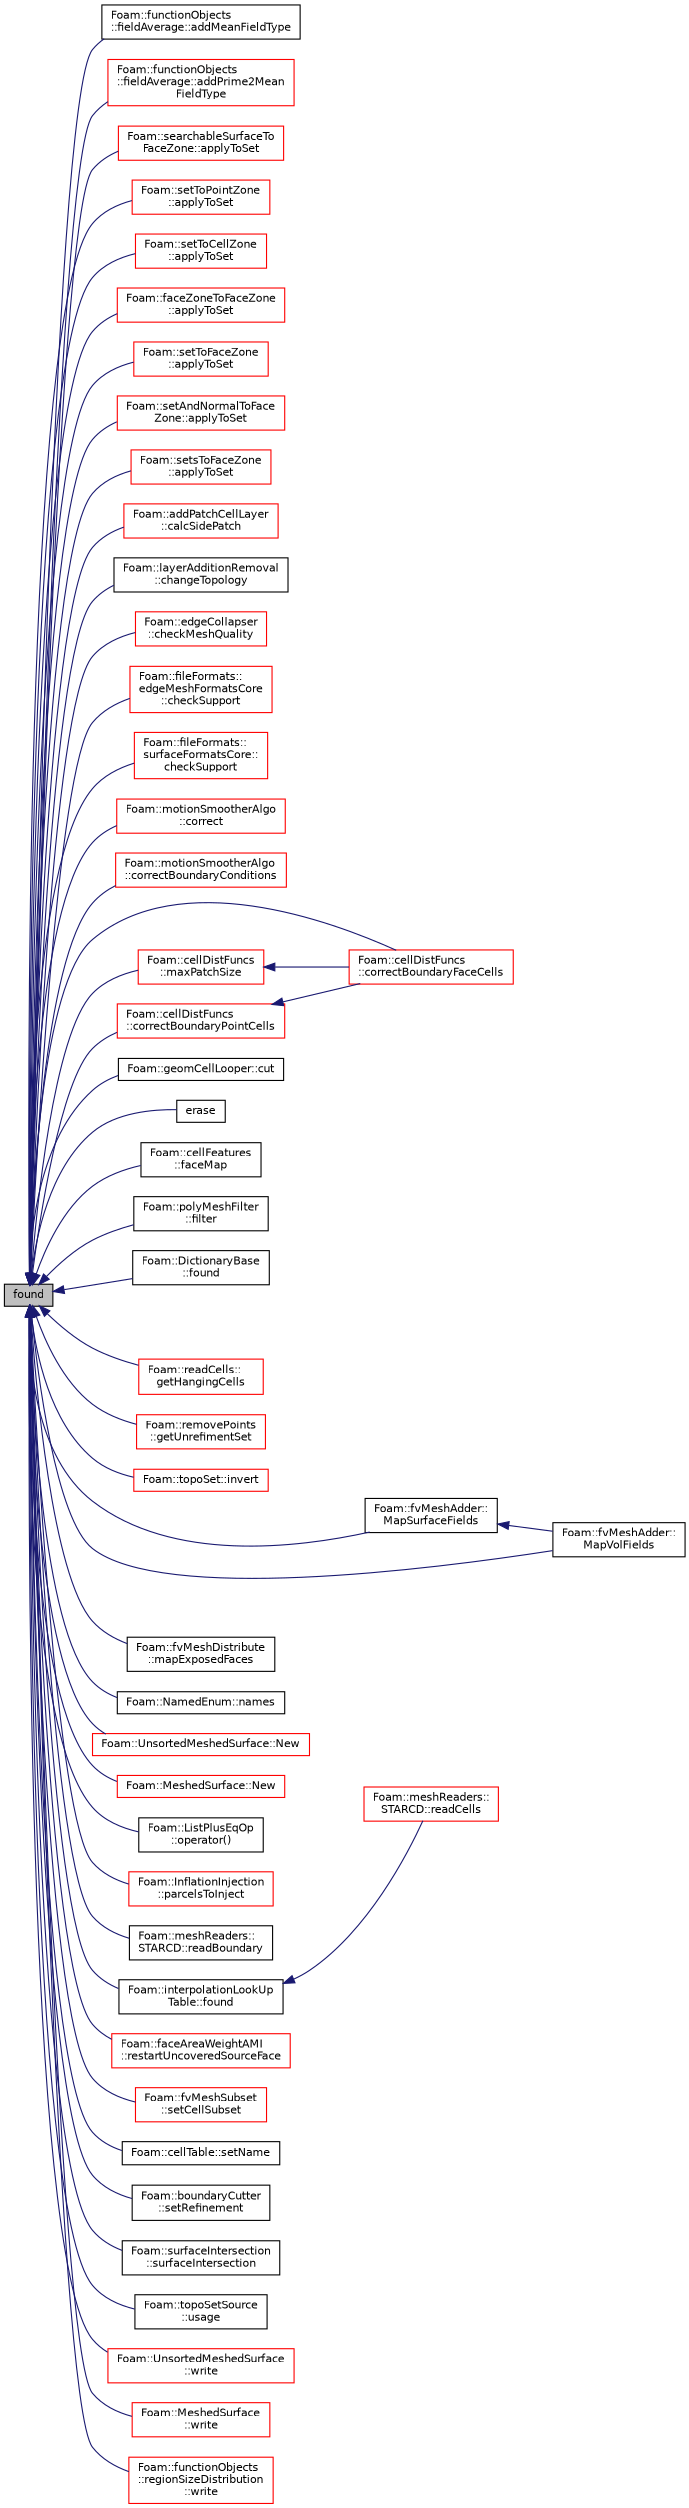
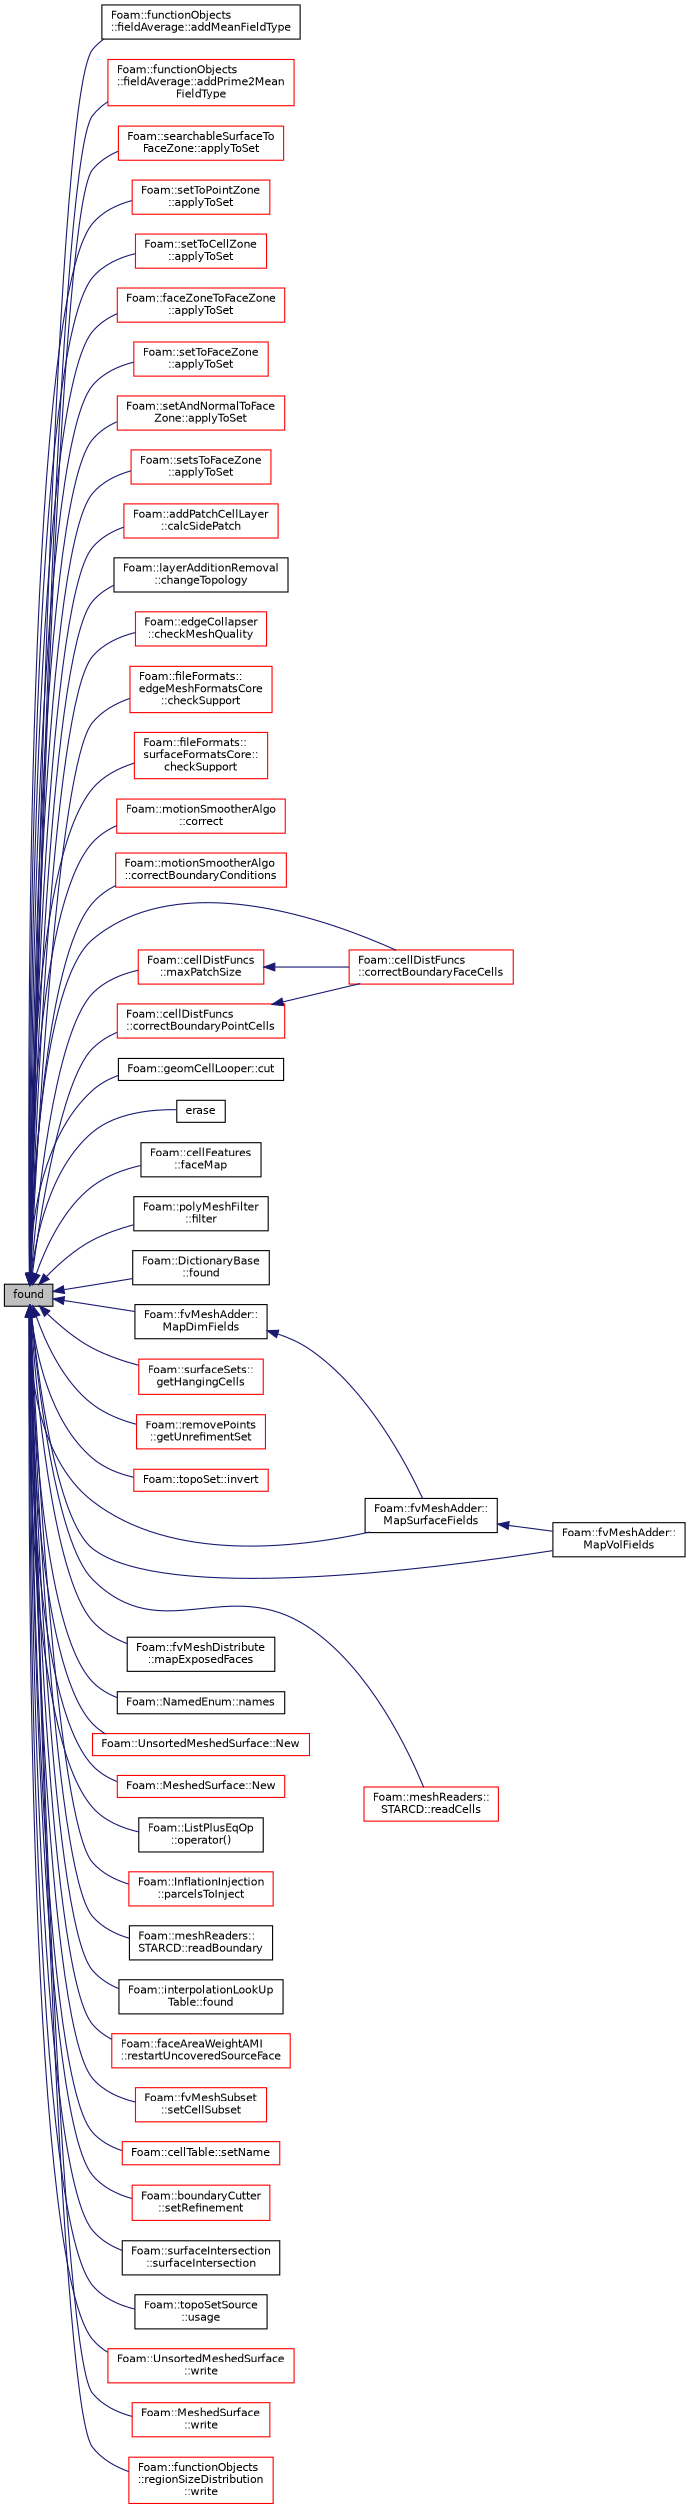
node "Foam::fvMeshAdder:: MapDimFields": added
node "Foam::readCells:: getHangingCells": label "Foam::readCells:: getHangingCells" -> "Foam::surfaceSets:: getHangingCells"
edge "Foam::meshReaders:: STARCD::readCells" -> "Foam::interpolationLookUp Table::found": now "Foam::meshReaders:: STARCD::readCells" -> "found"
node "Foam::cellTable::setName": color black -> red
node "Foam::boundaryCutter ::setRefinement": color black -> red
